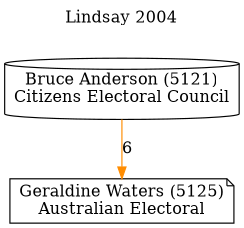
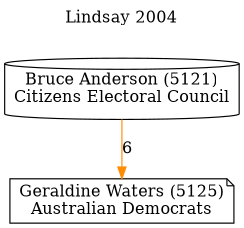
node "Geraldine Waters (5125) Australian Electoral": label "Geraldine Waters (5125) Australian Electoral" -> "Geraldine Waters (5125) Australian Democrats"
